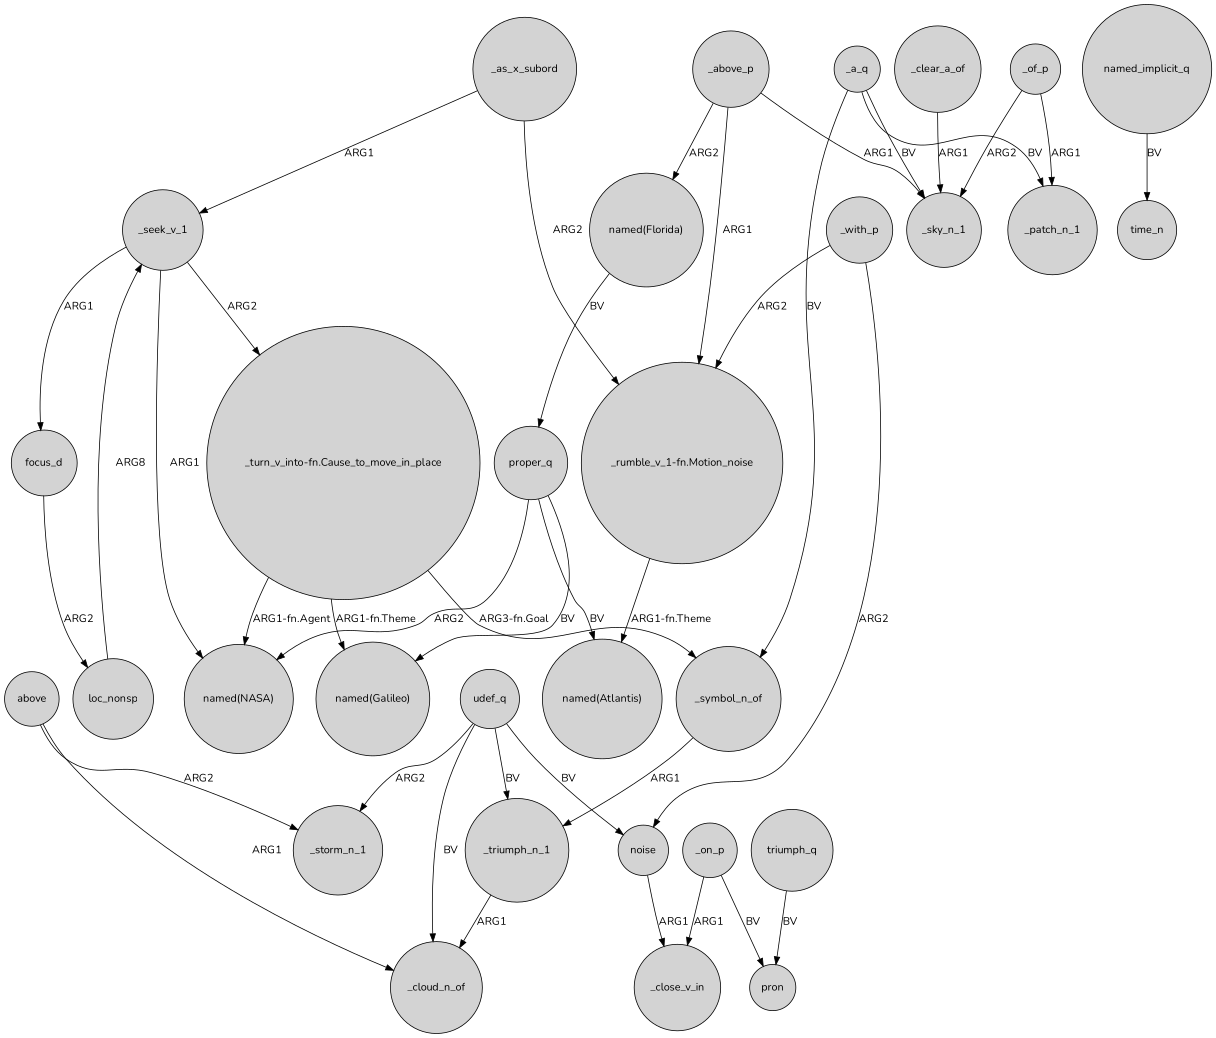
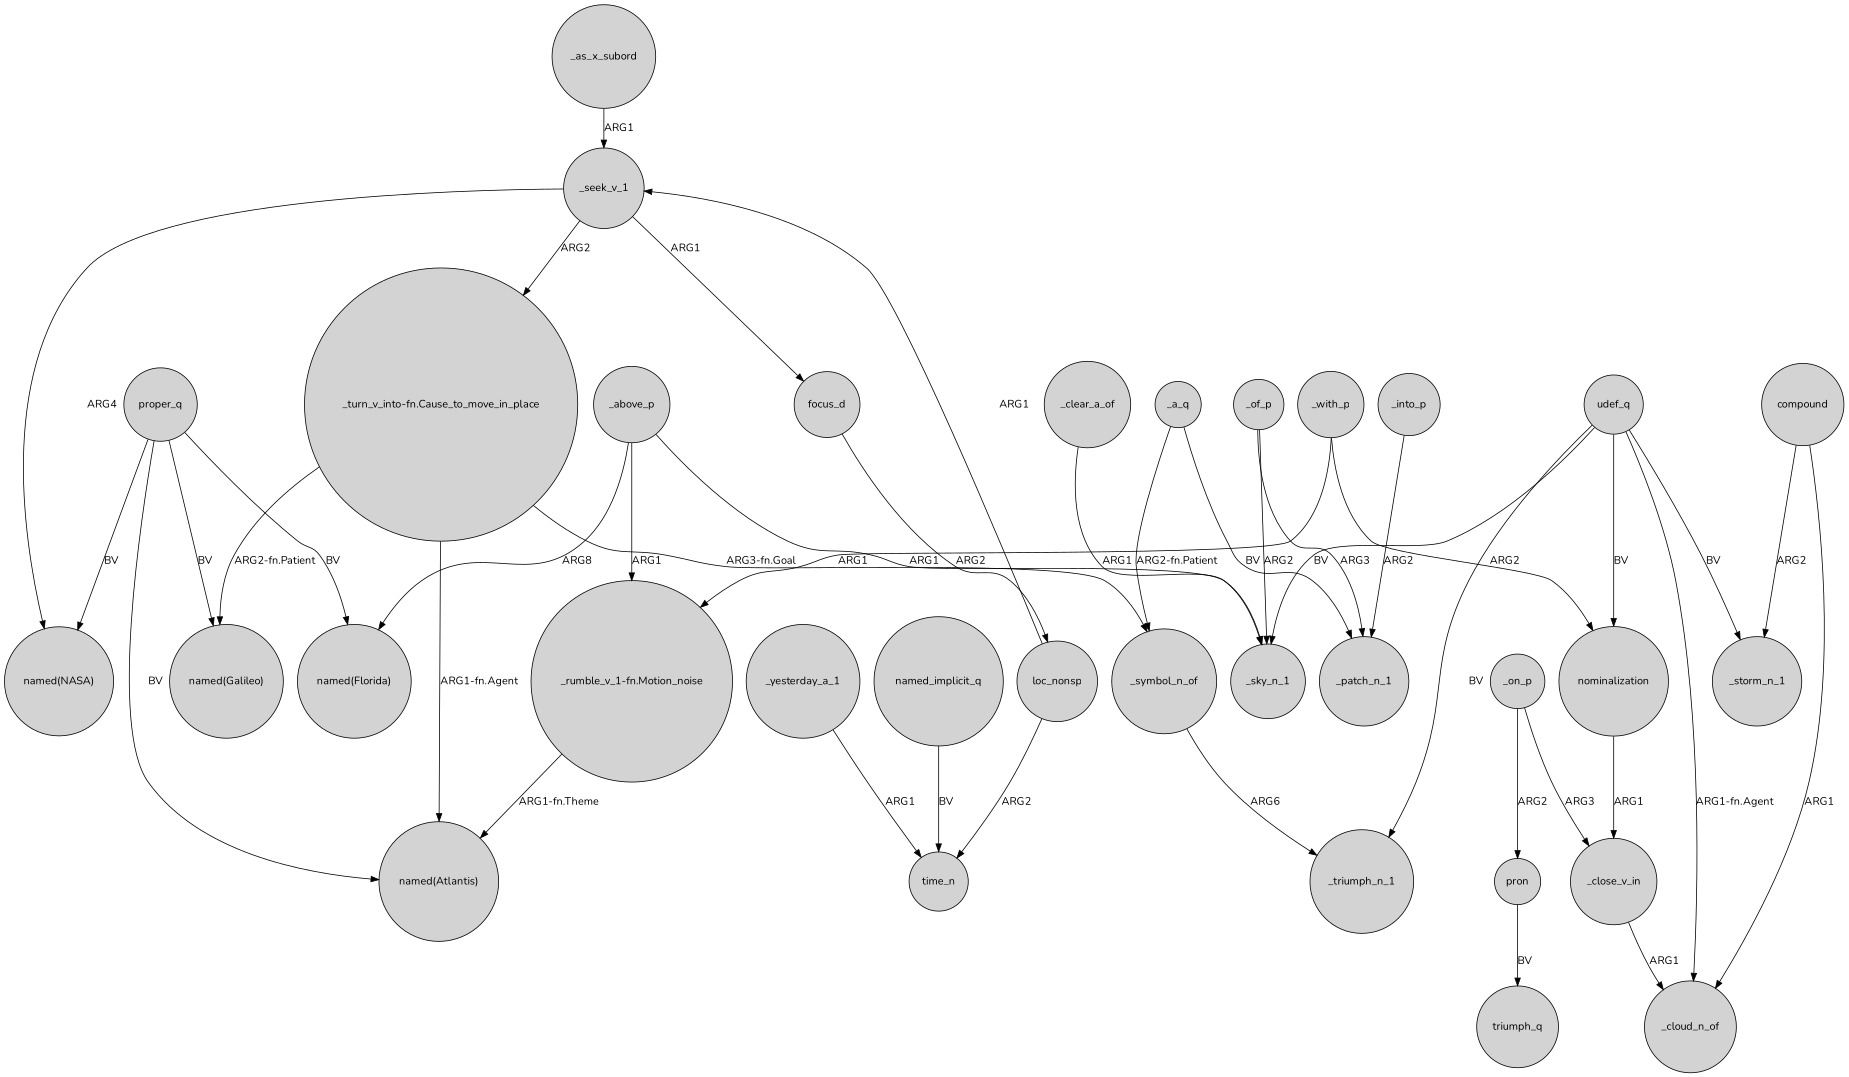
edge "_a_q" -> "_sky_n_1": now "udef_q" -> "_sky_n_1"
edge "_above_p" -> "named(Florida)": label "ARG2" -> "ARG8"
edge "_of_p" -> "_patch_n_1": label "ARG1" -> "ARG3"
edge "_as_x_subord" -> "_rumble_v_1-fn.Motion_noise": removed, label "ARG2"
edge "_with_p" -> "_rumble_v_1-fn.Motion_noise": label "ARG2" -> "ARG1"
edge "_a_q" -> "_symbol_n_of": label "BV" -> "ARG2-fn.Patient"
edge "named(Florida)" -> "proper_q": reversed
node "_into_p": added
edge "loc_nonsp" -> "_seek_v_1": label "ARG8" -> "ARG1"
edge "_seek_v_1" -> "named(NASA)": label "ARG1" -> "ARG4"
edge "_turn_v_into-fn.Cause_to_move_in_place" -> "named(NASA)": now "_turn_v_into-fn.Cause_to_move_in_place" -> "named(Atlantis)"
edge "_turn_v_into-fn.Cause_to_move_in_place" -> "named(Galileo)": label "ARG1-fn.Theme" -> "ARG2-fn.Patient"
edge "proper_q" -> "named(NASA)": label "ARG2" -> "BV"
node "_yesterday_a_1": added
node "above": label "above" -> "compound"
edge "udef_q" -> "_storm_n_1": label "ARG2" -> "BV"
edge "_symbol_n_of" -> "_triumph_n_1": label "ARG1" -> "ARG6"
edge "loc_nonsp" -> "time_n": added, label "ARG2"
edge "udef_q" -> "_cloud_n_of": label "BV" -> "ARG1-fn.Agent"
node "noise": label "noise" -> "nominalization"
edge "_triumph_n_1" -> "_cloud_n_of": now "_close_v_in" -> "_cloud_n_of"
edge "_on_p" -> "_close_v_in": label "ARG1" -> "ARG3"
edge "_on_p" -> "pron": label "BV" -> "ARG2"
edge "triumph_q" -> "pron": reversed
